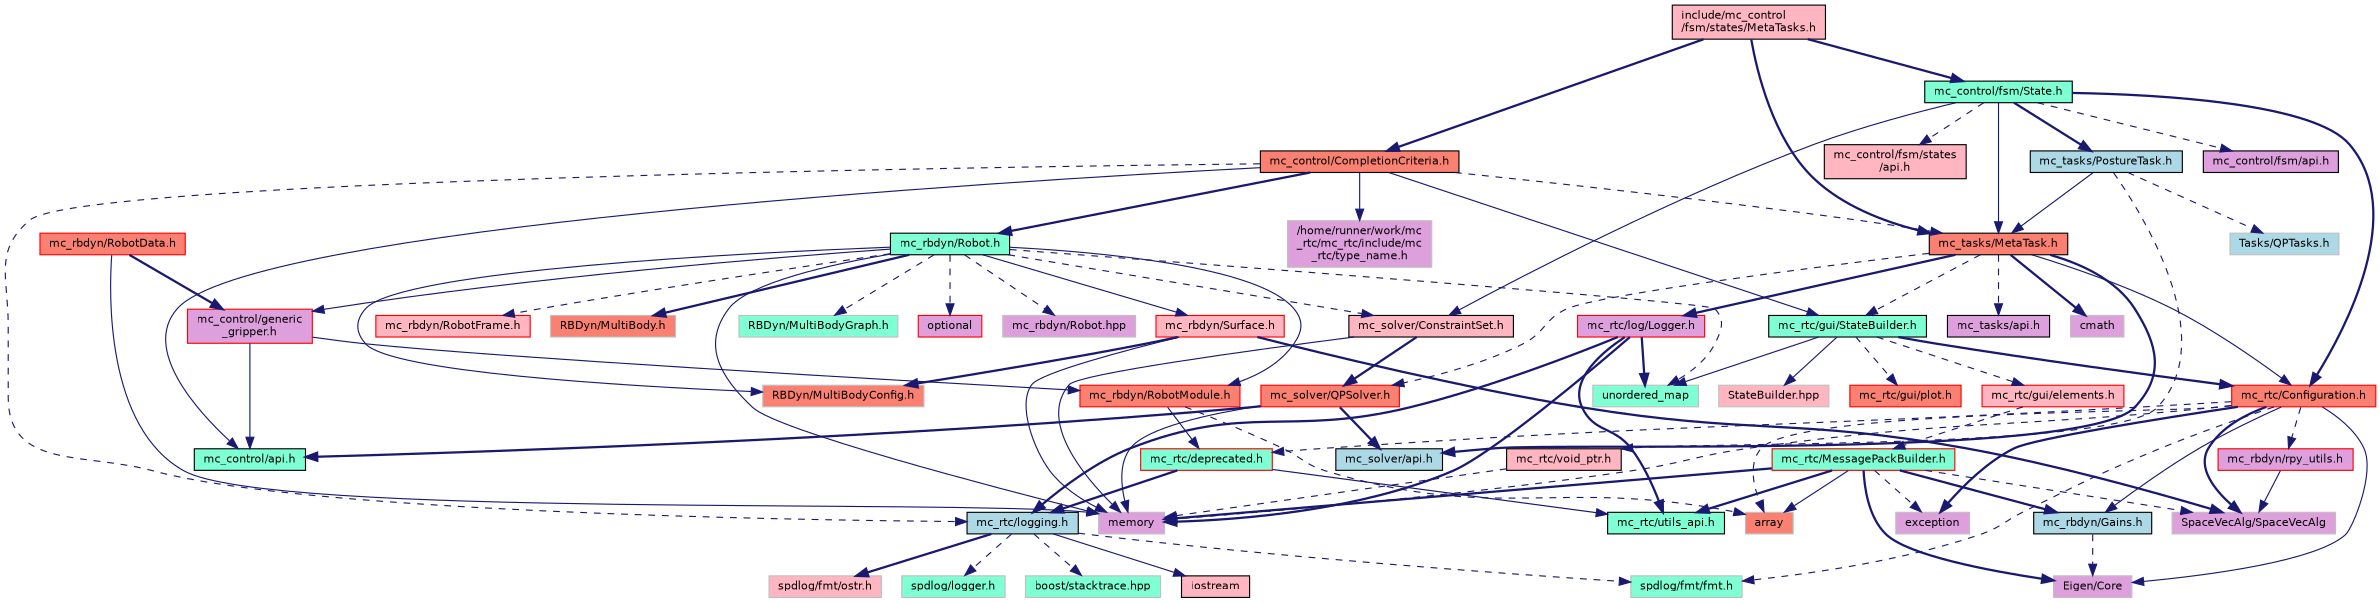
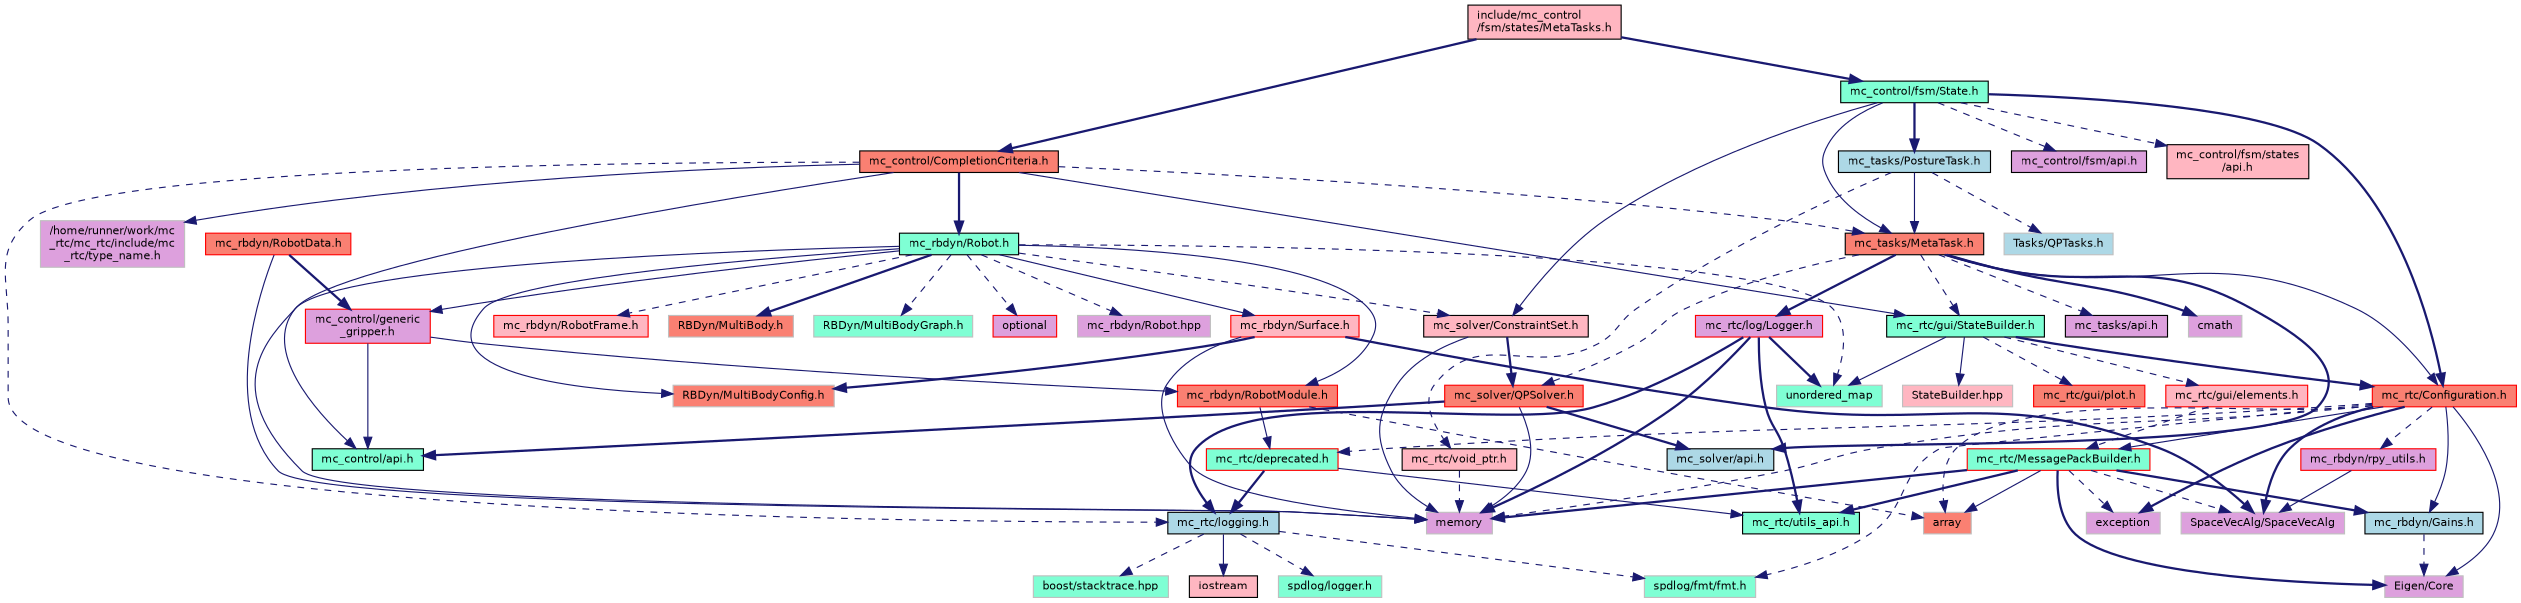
edge "include/mc_control /fsm/states/MetaTasks.h" -> "mc_tasks/MetaTask.h": removed
edge "mc_rtc/Configuration.h" -> "mc_rtc/MessagePackBuilder.h": added
node "spdlog/fmt/ostr.h": removed
